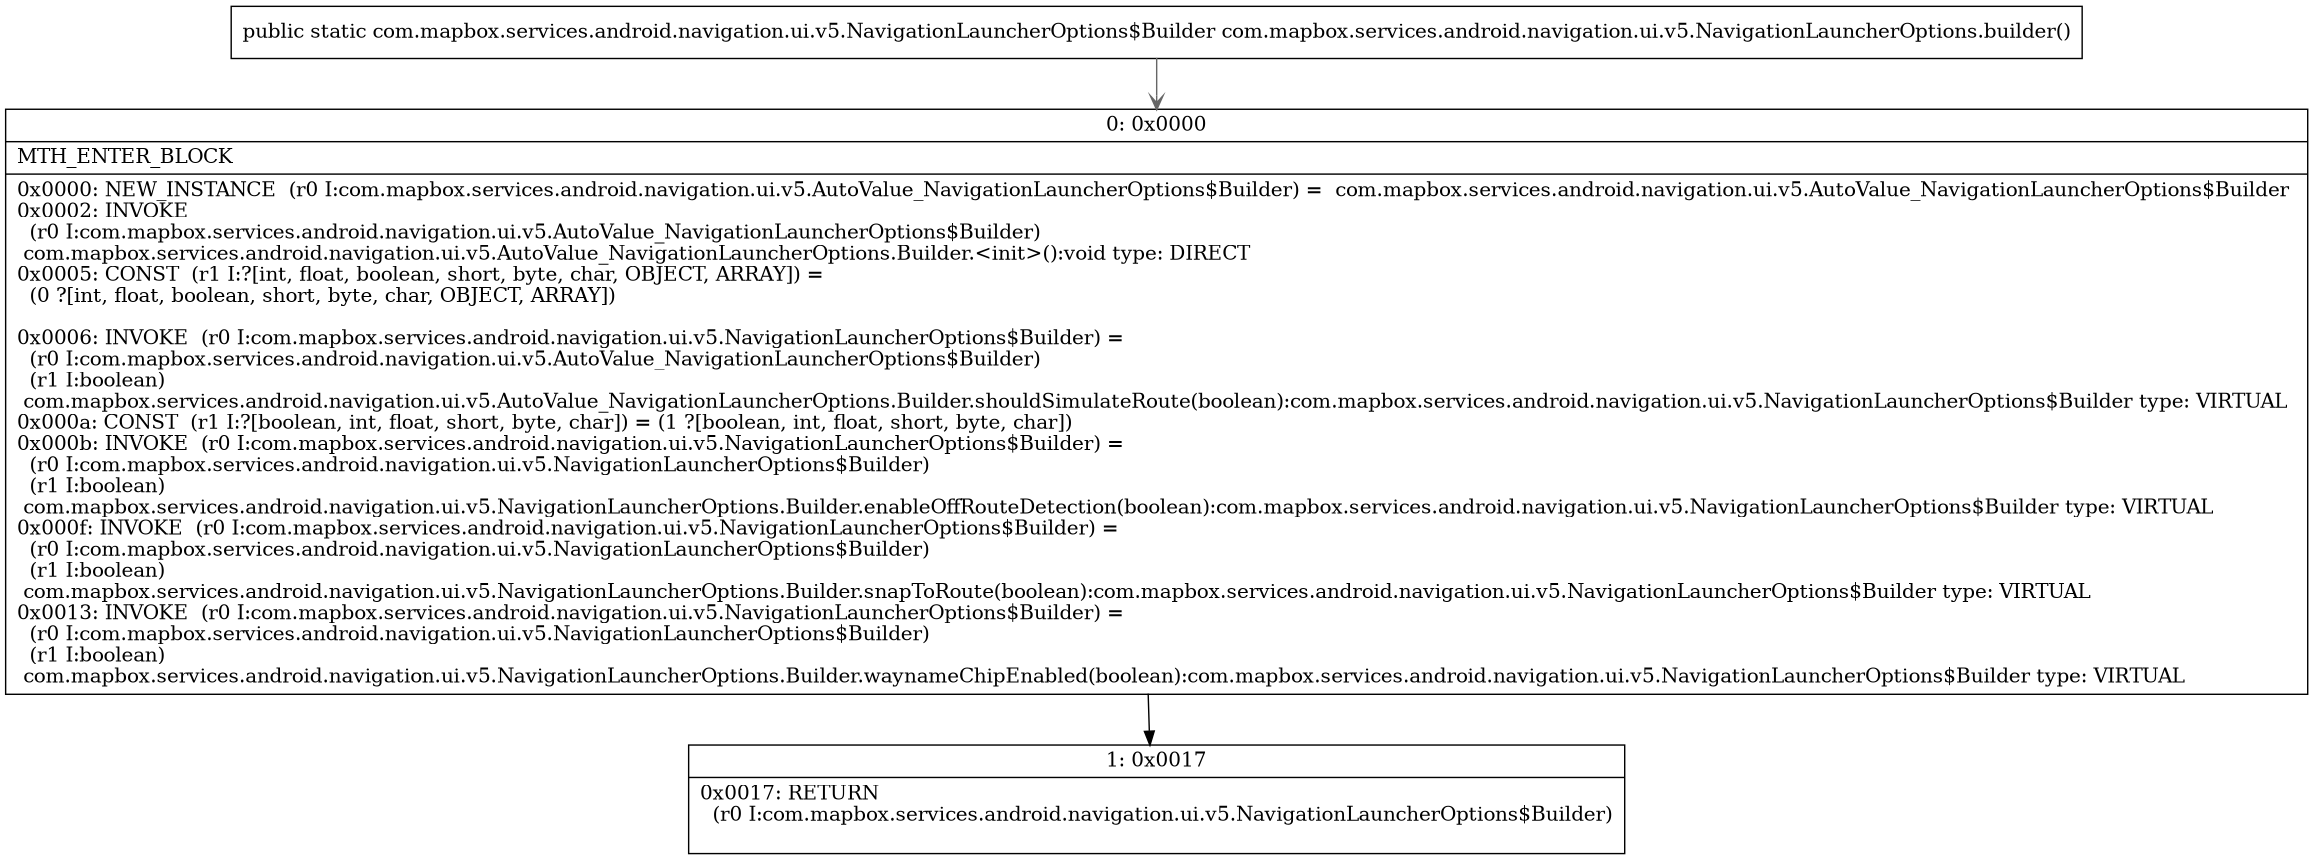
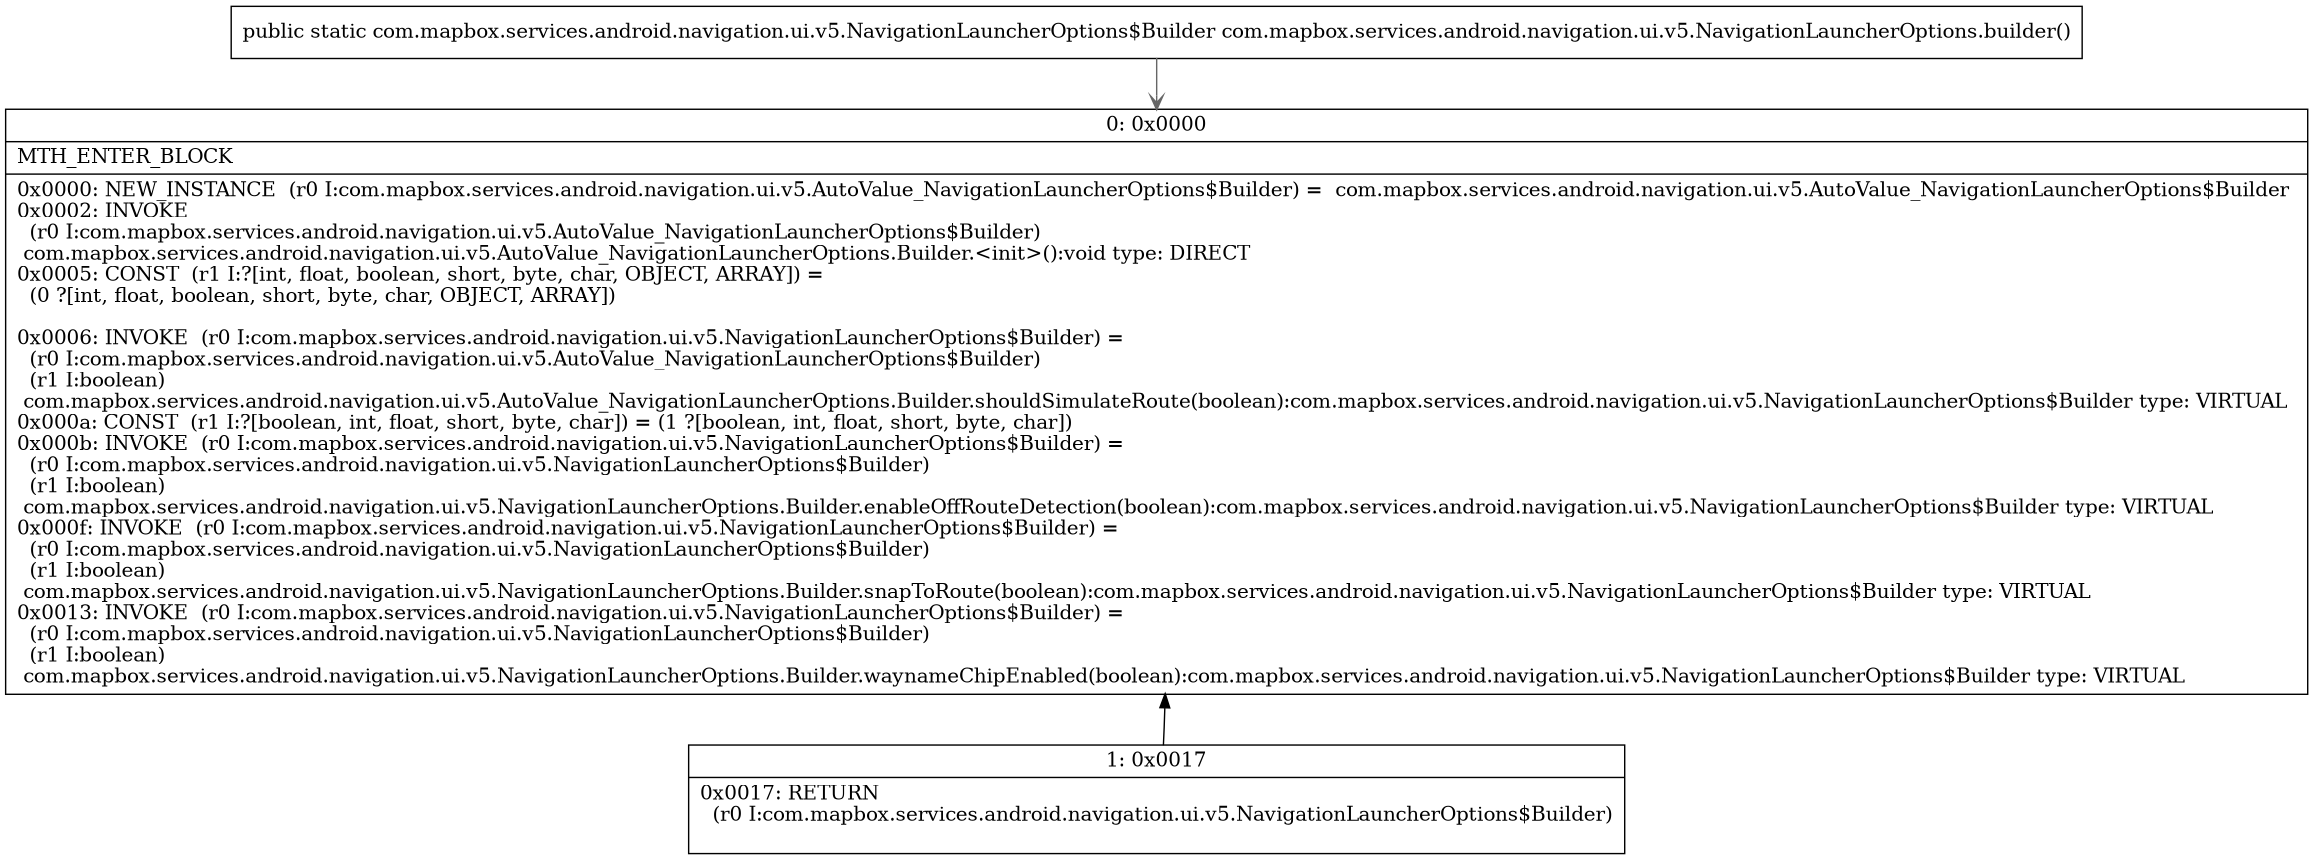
edge "0: 0x0000" -> "1: 0x0017": reversed
